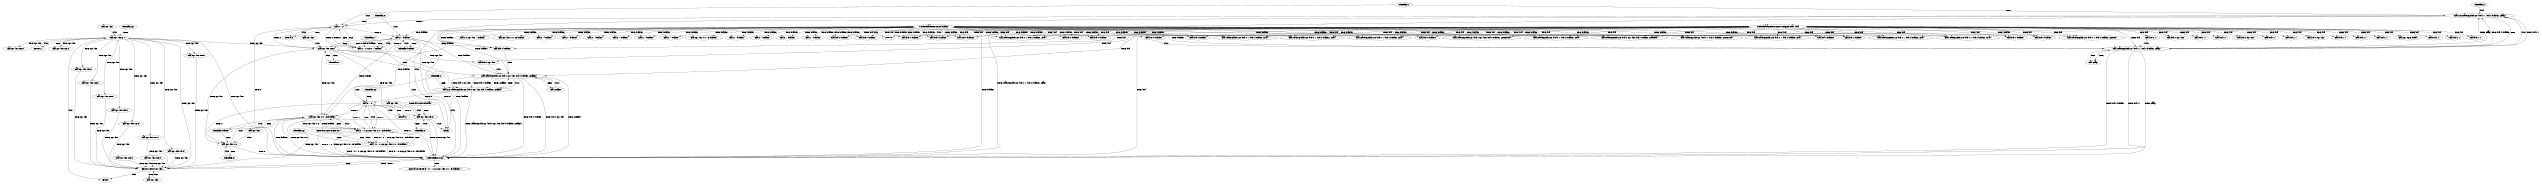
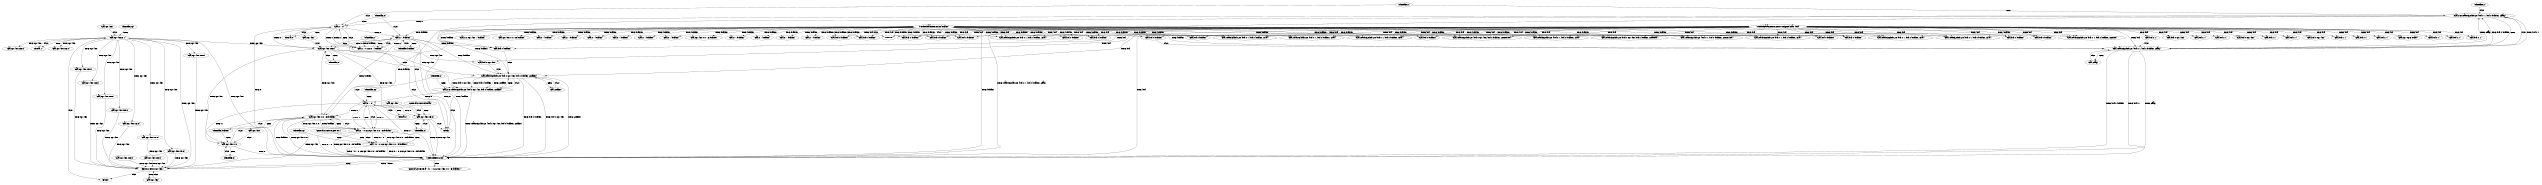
node "(Return,1)": label "(Return,1)" -> "(Literal,1)"
